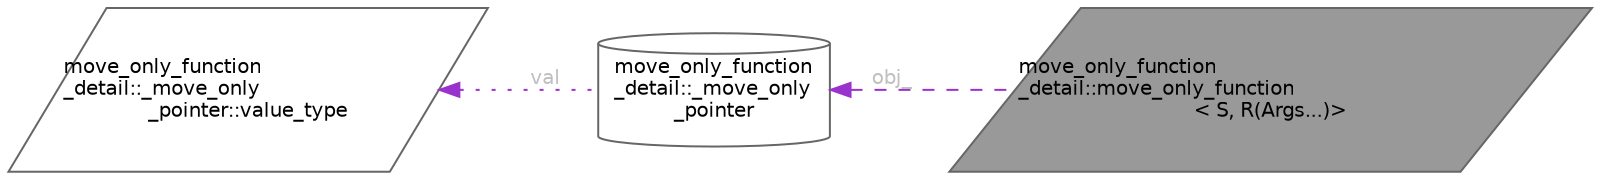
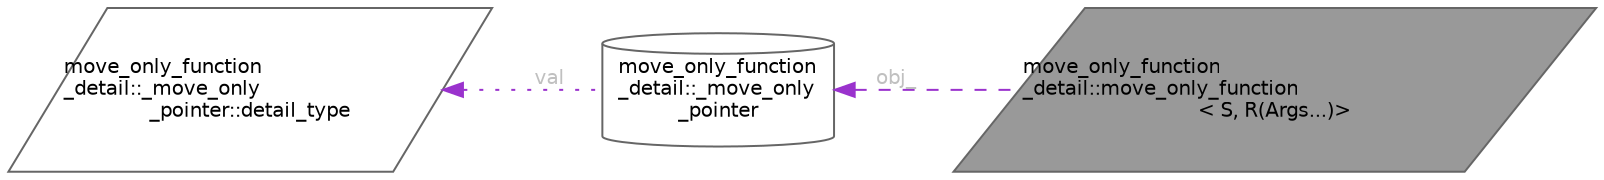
node "move_only_function _detail::_move_only _pointer::value_type": label "move_only_function _detail::_move_only _pointer::value_type" -> "move_only_function _detail::_move_only _pointer::detail_type"
